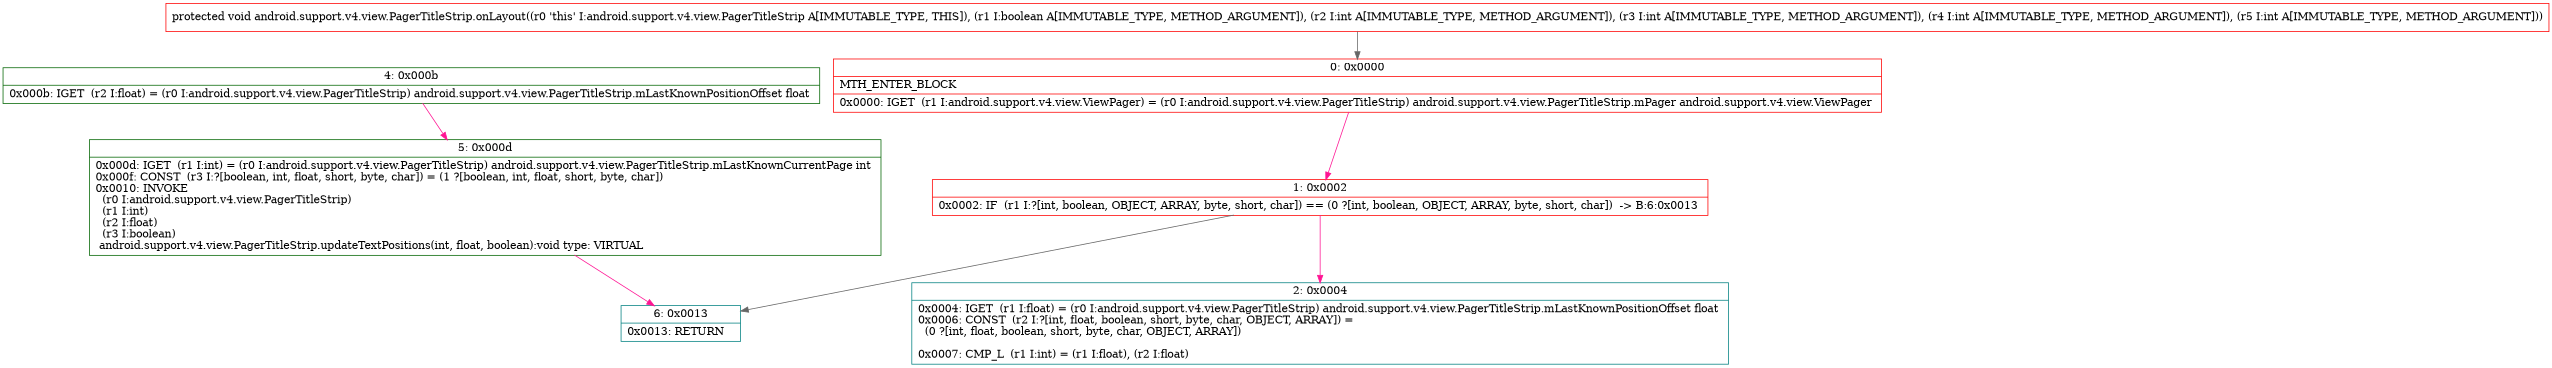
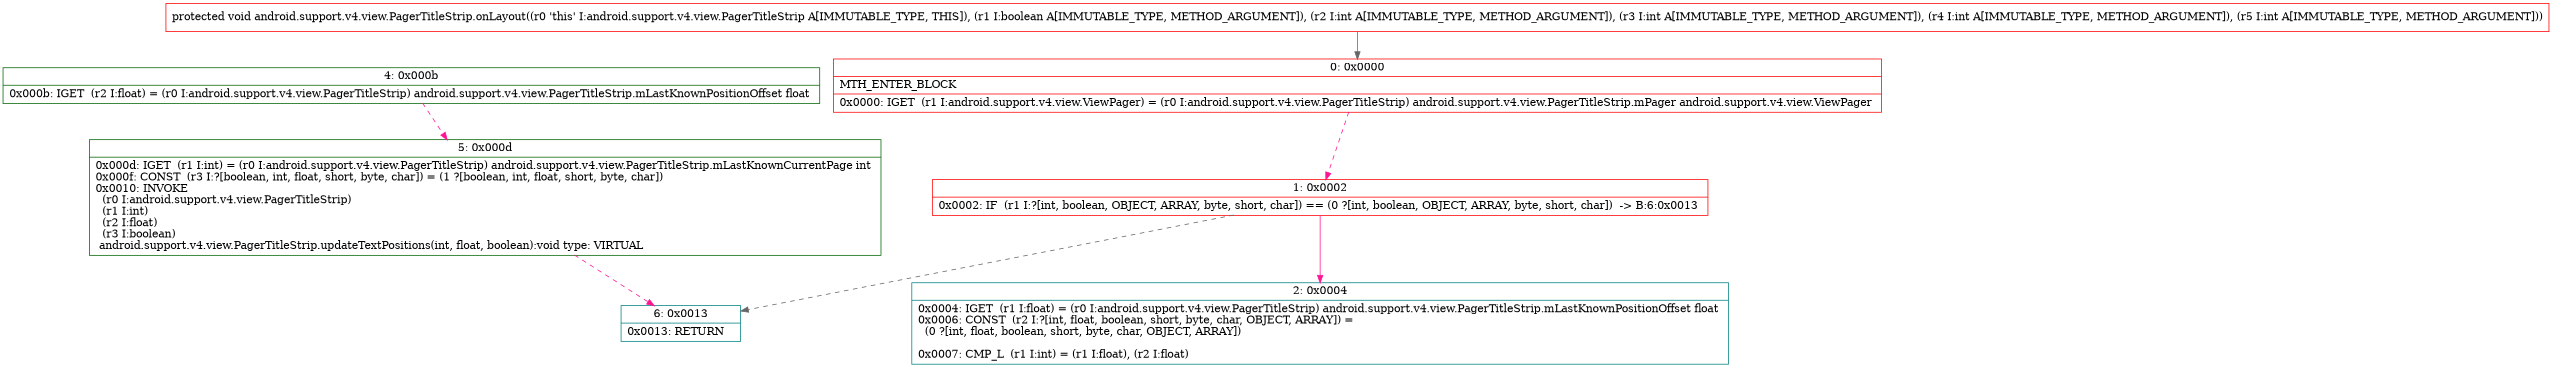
edge "4: 0x000b" -> "5: 0x000d": style solid -> dashed
edge "0: 0x0000" -> "1: 0x0002": style solid -> dashed
edge "1: 0x0002" -> "6: 0x0013": style solid -> dashed
edge "5: 0x000d" -> "6: 0x0013": style solid -> dashed
